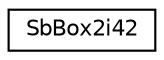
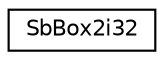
node "SbBox2i42": label "SbBox2i42" -> "SbBox2i32"
